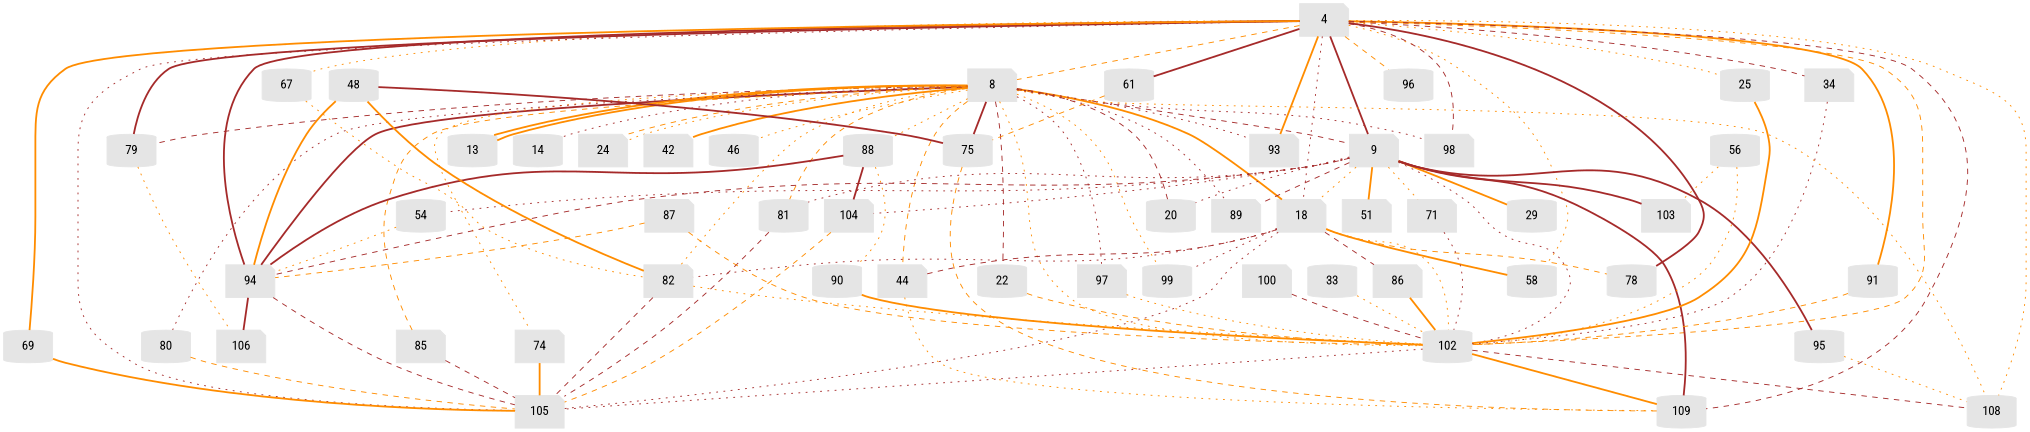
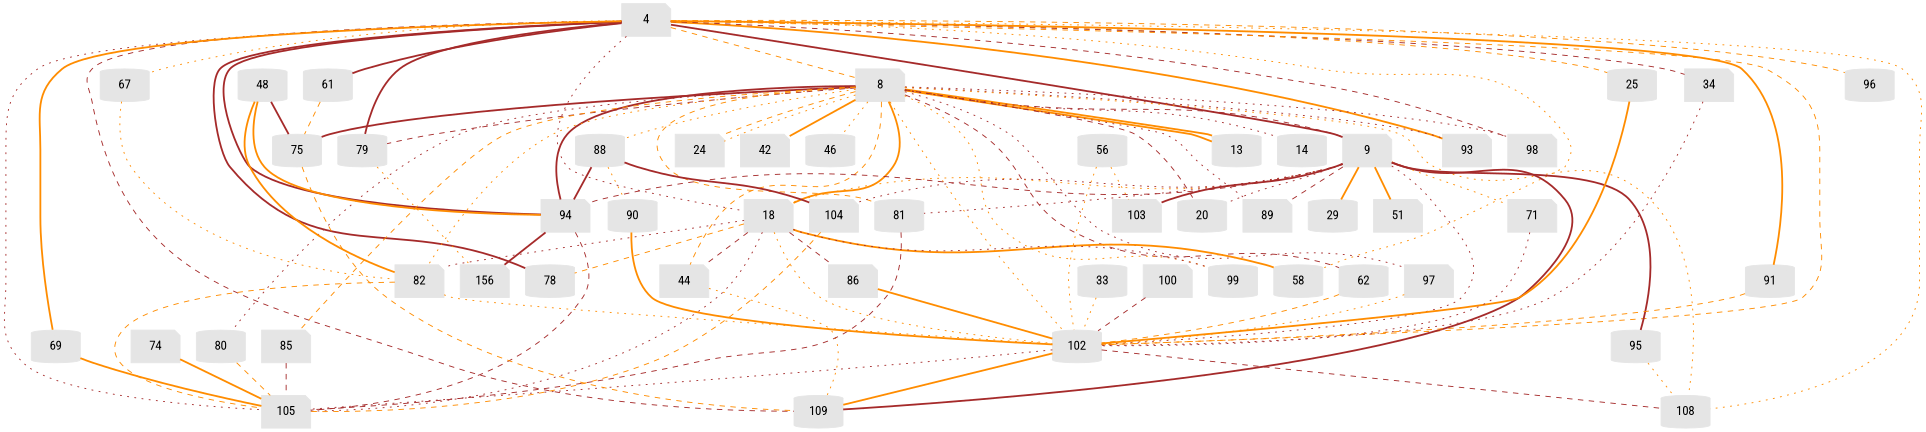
edge "4" -- "25": style dotted -> dashed
edge "8" -- "74": removed
node "54": removed
node "87": removed
node "22": label "22" -> "62"
node "106": label "106" -> "156"
edge "82" -- "105": color brown -> darkorange
